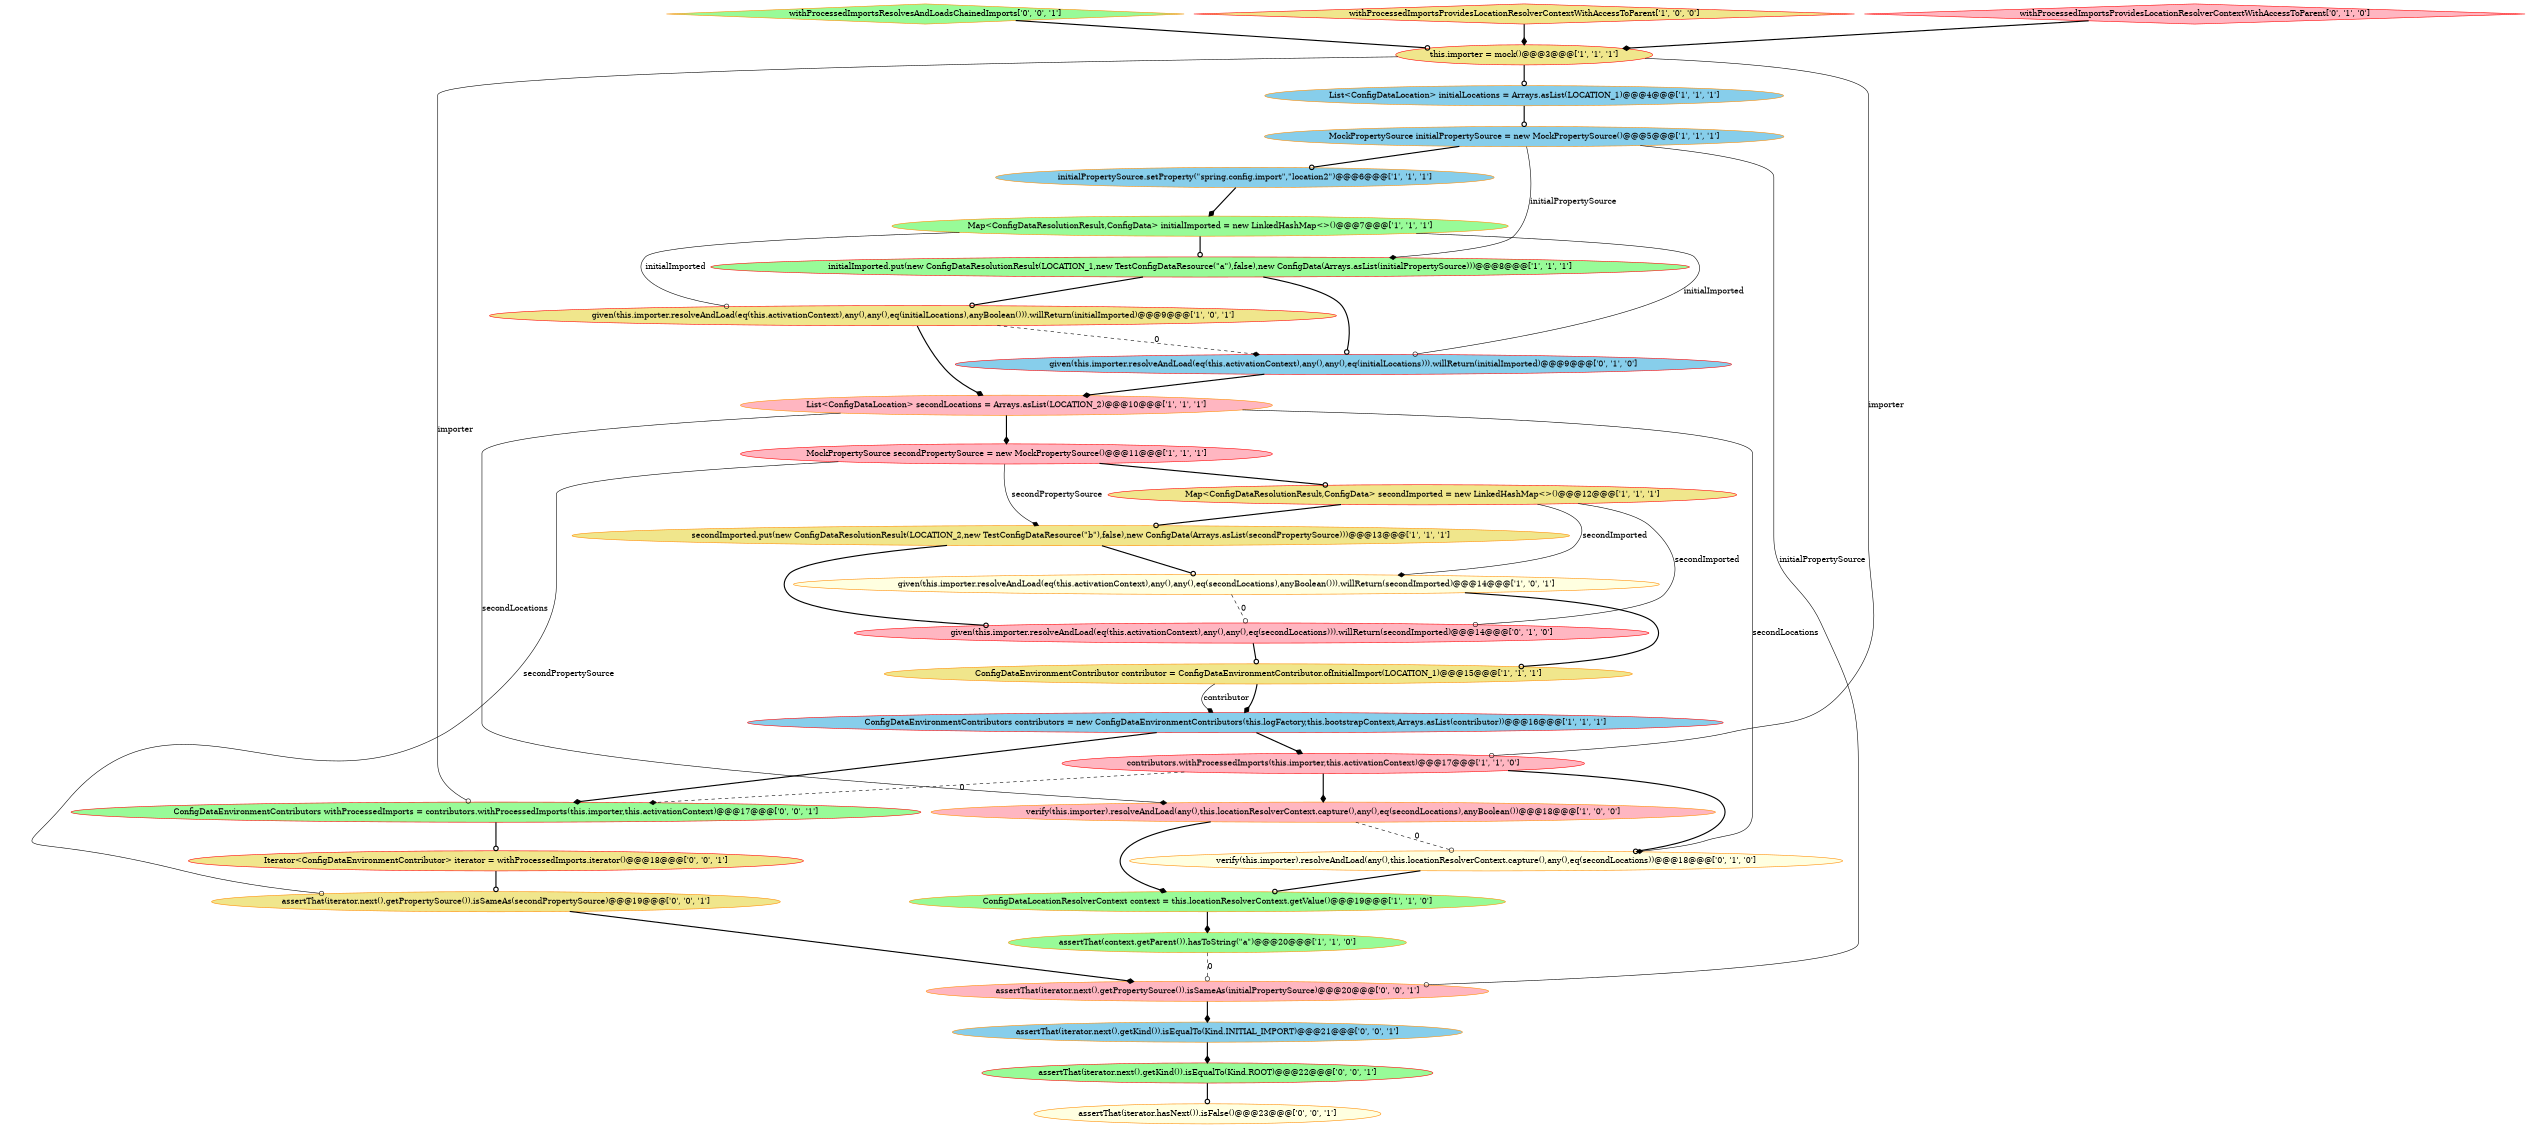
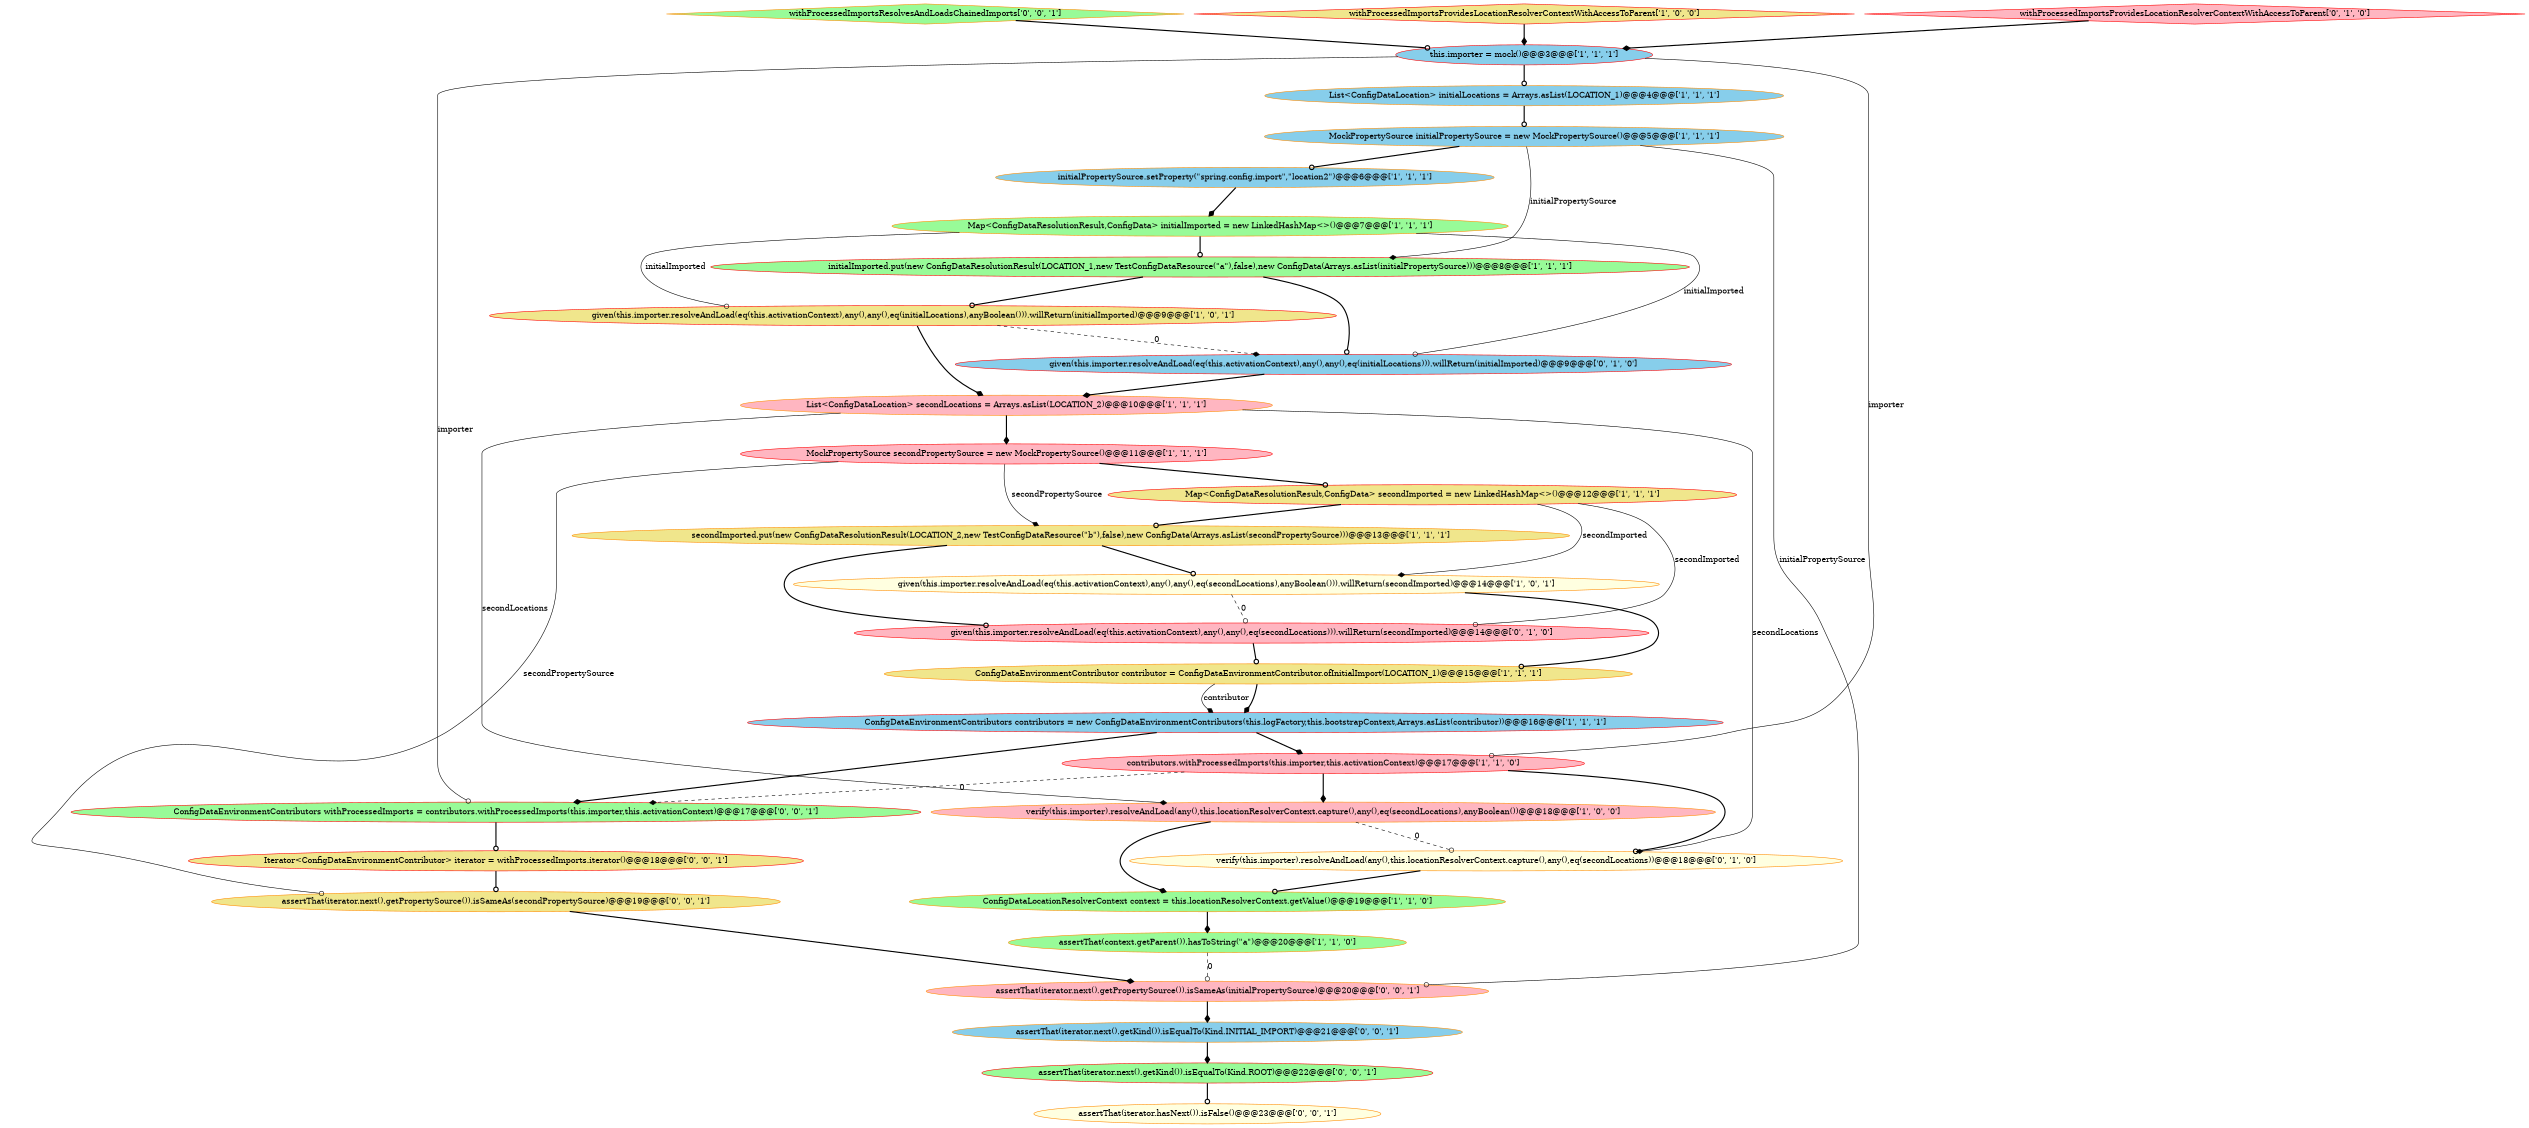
node "this.importer = mock()@@@3@@@['1', '1', '1']": fillcolor khaki -> skyblue
